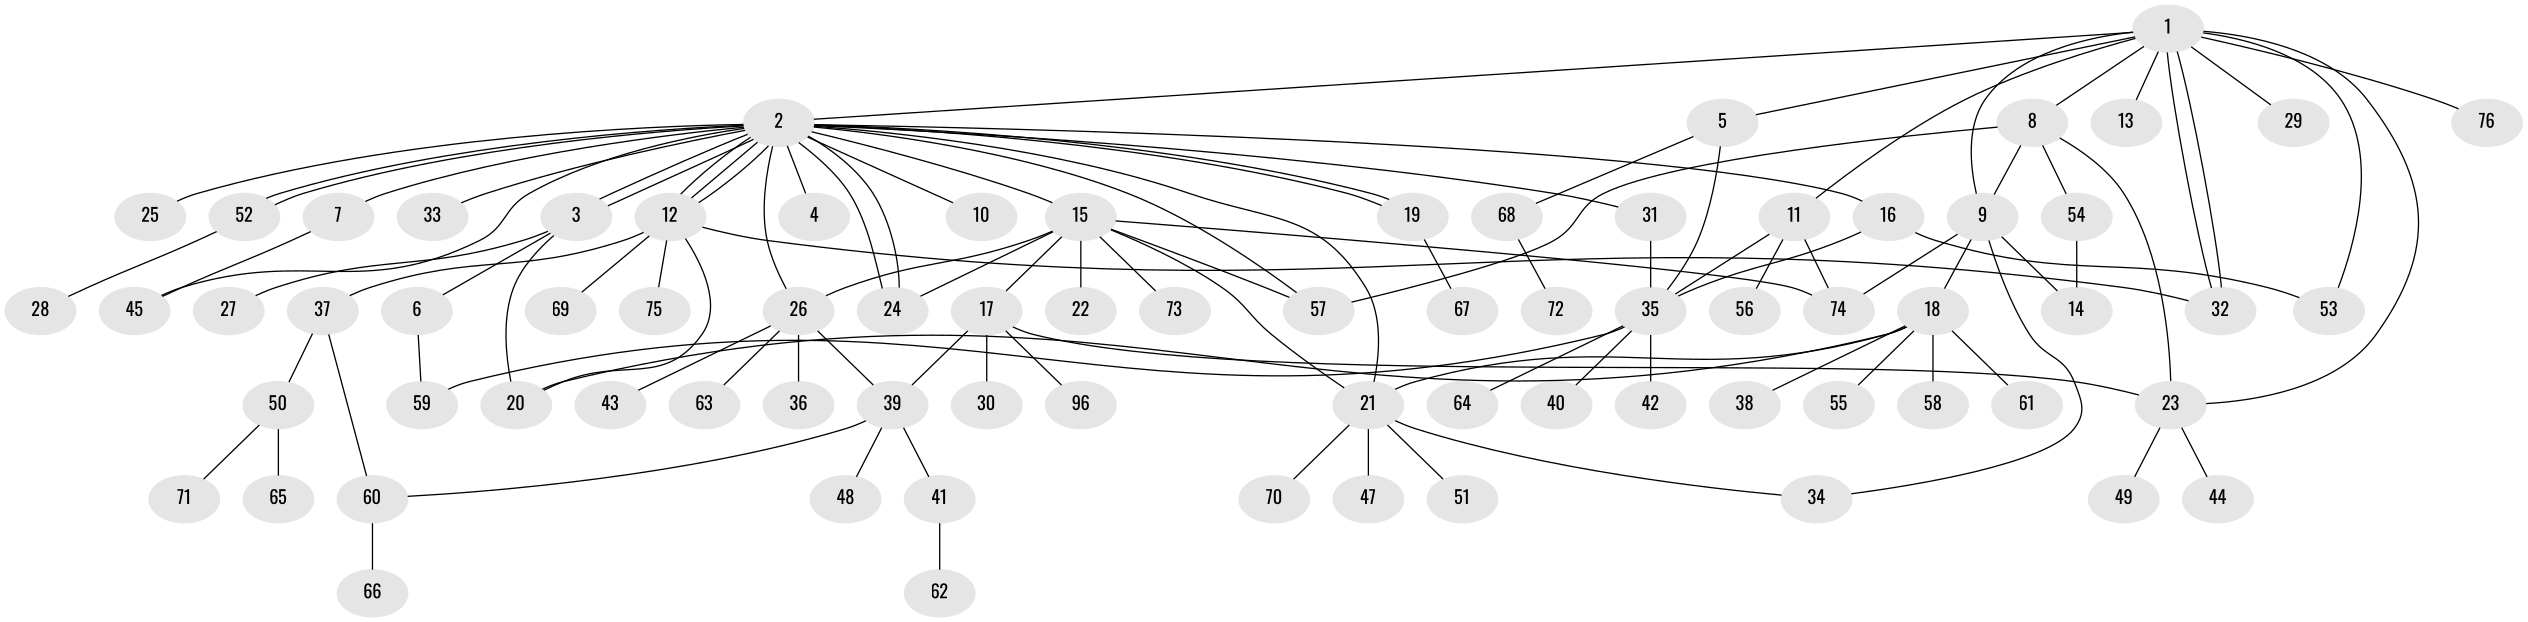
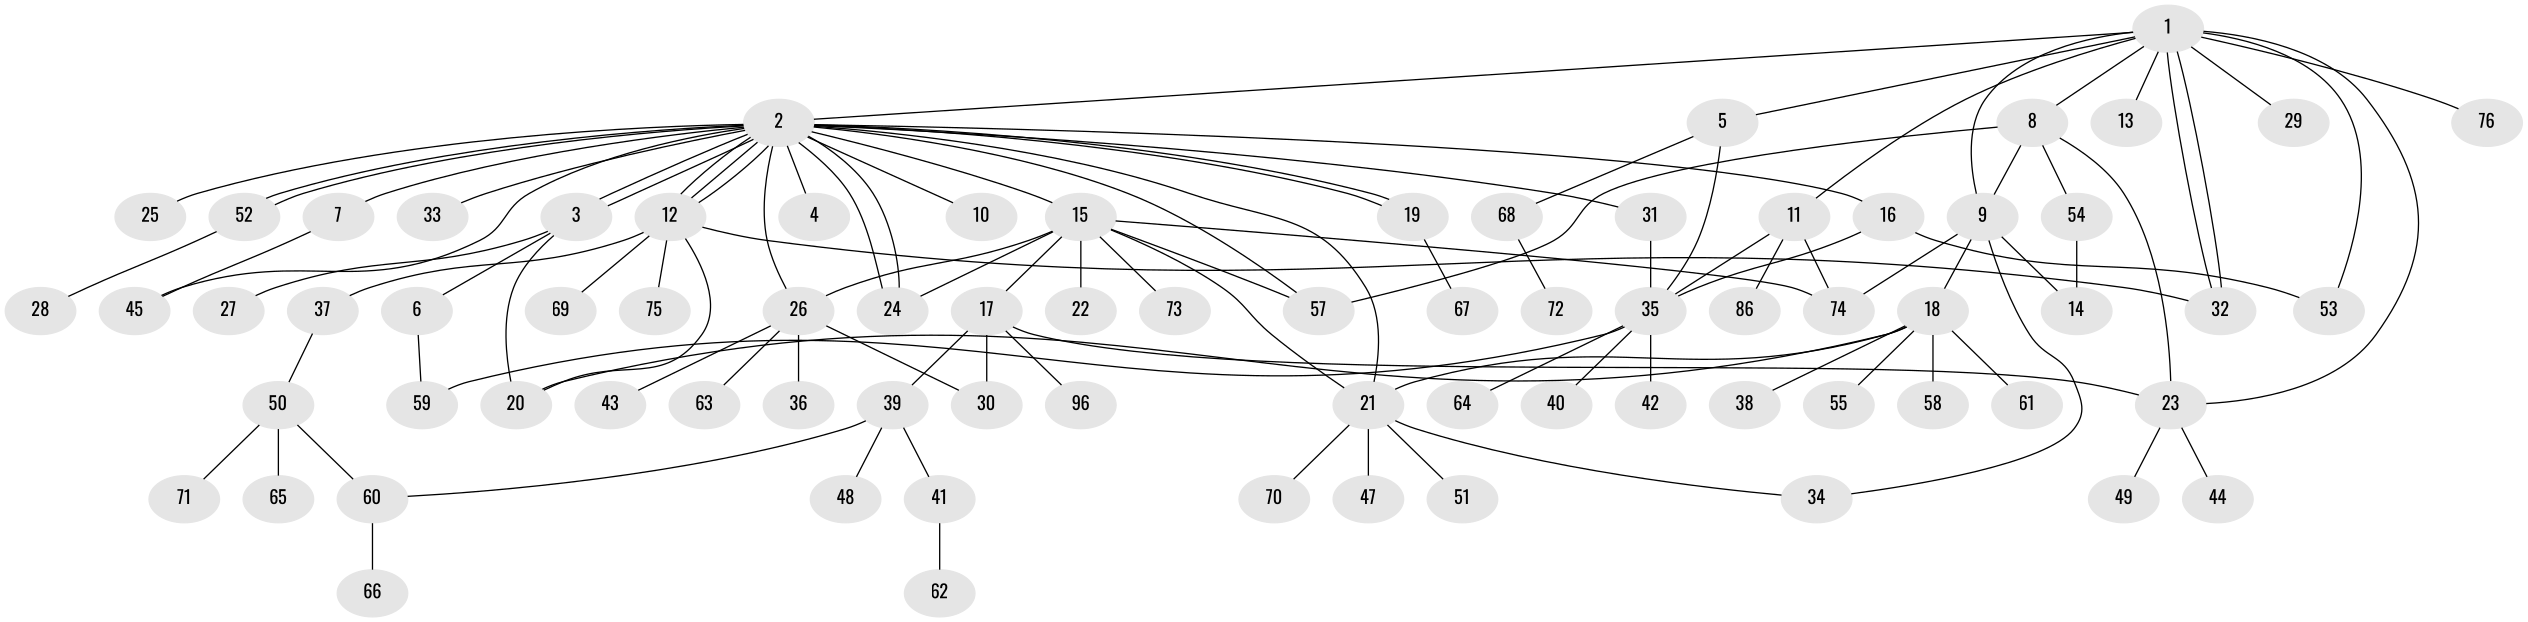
node "56": label "56" -> "86"
edge "26" -- "39": now "26" -- "30"
edge "37" -- "60": now "50" -- "60"
